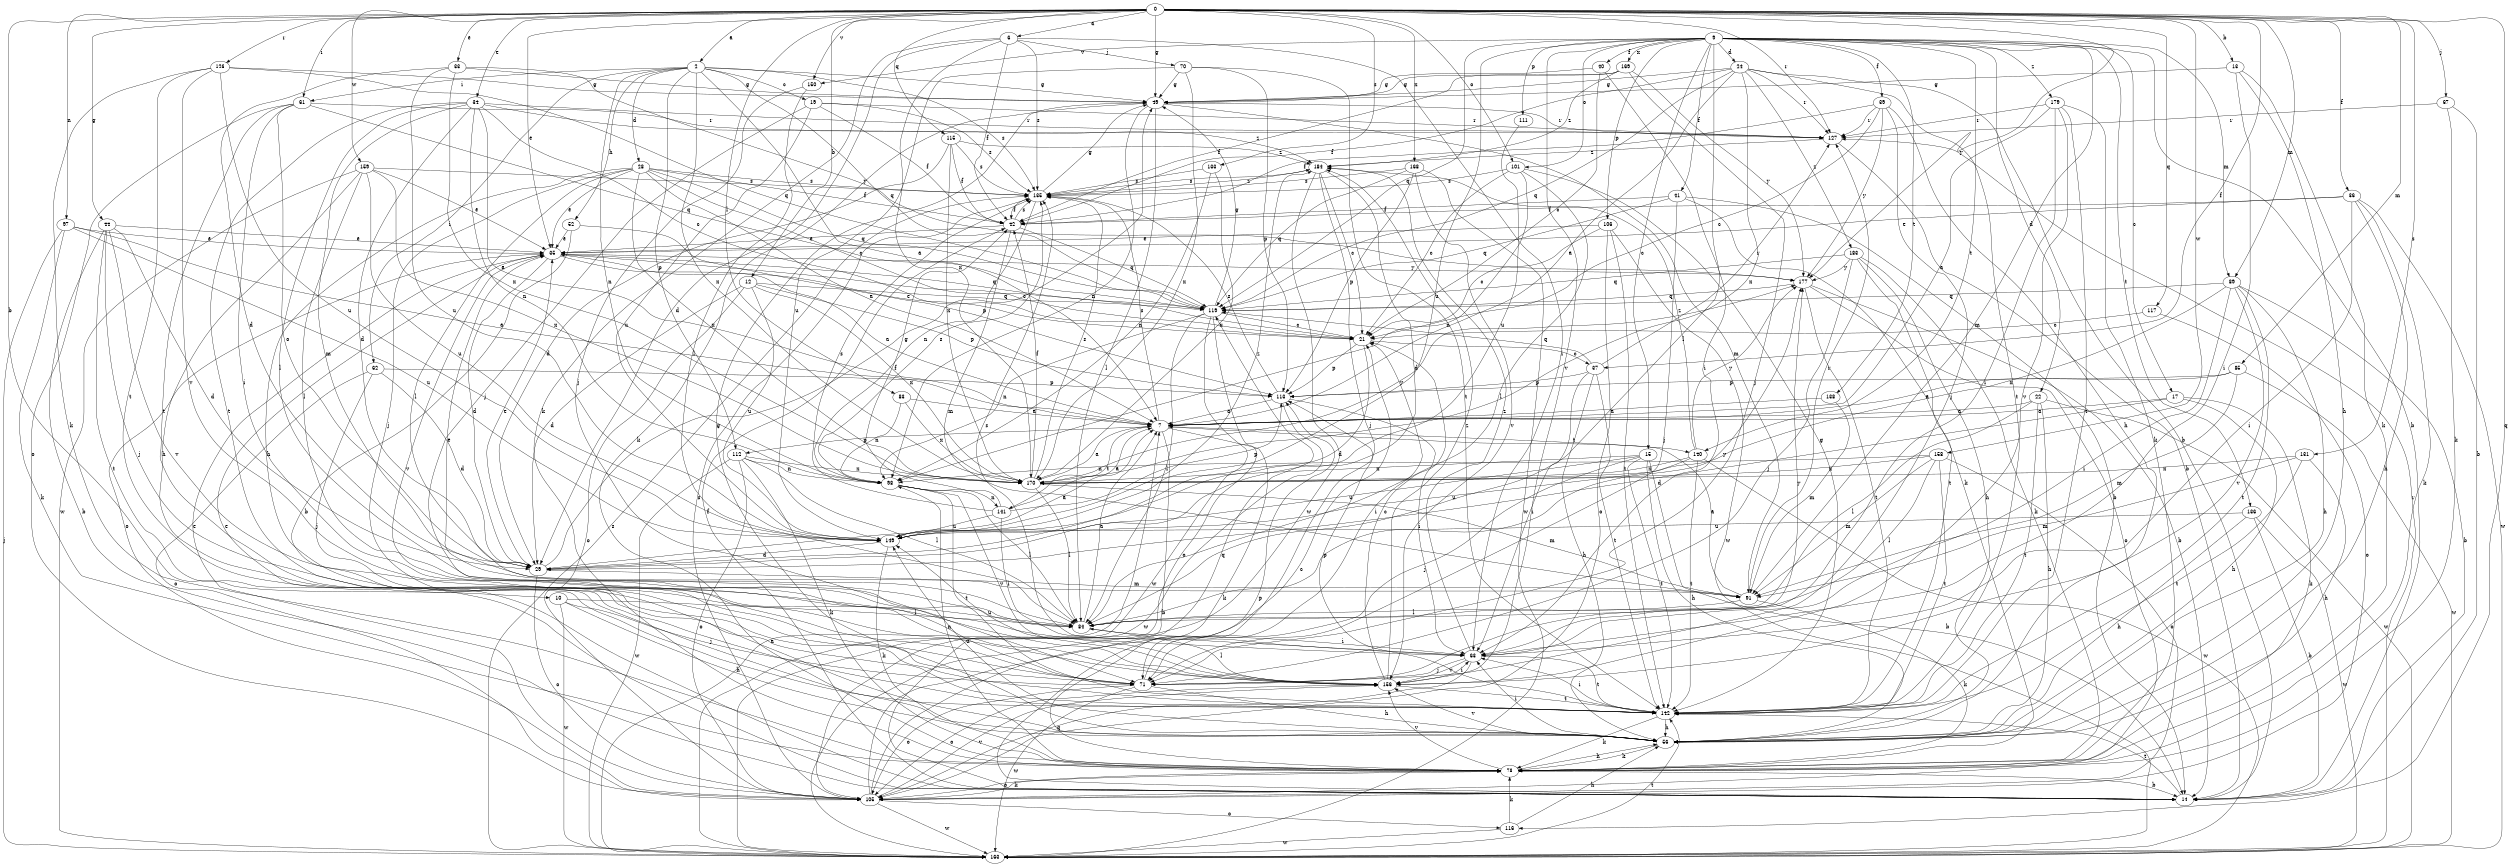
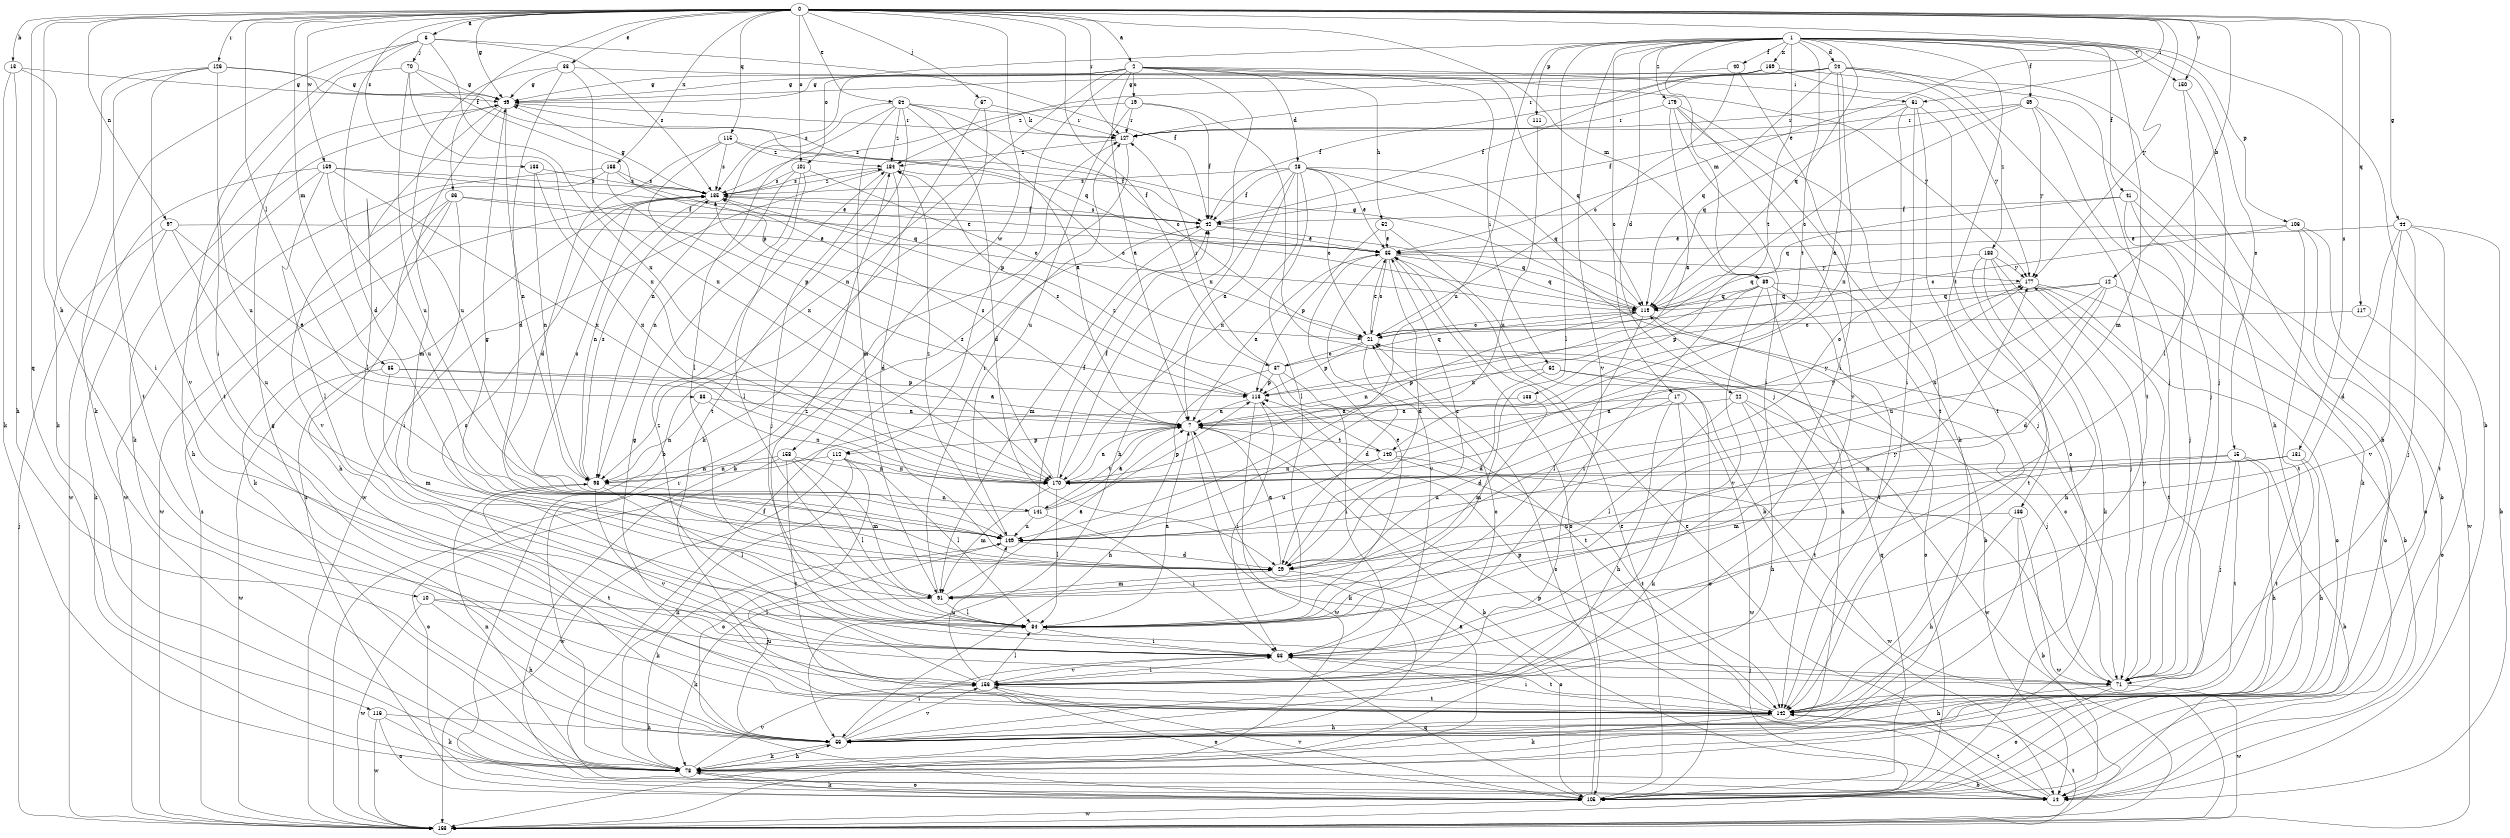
node "9": label "9" -> "1"
edge "34" -> "127": label "r" -> "k"
edge "71" -> "21": label "i" -> "c"
edge "119" -> "163": now "17" -> "163"
edge "105" -> "116": reversed
